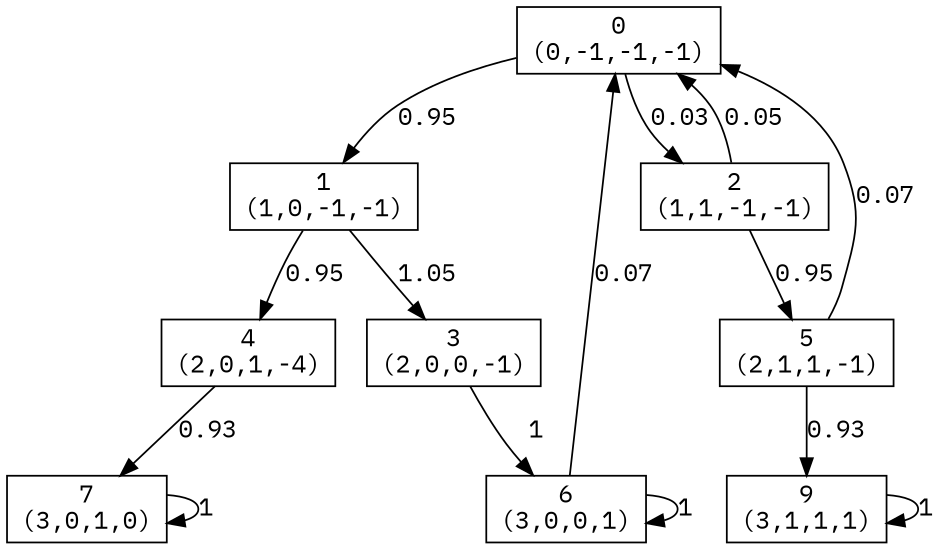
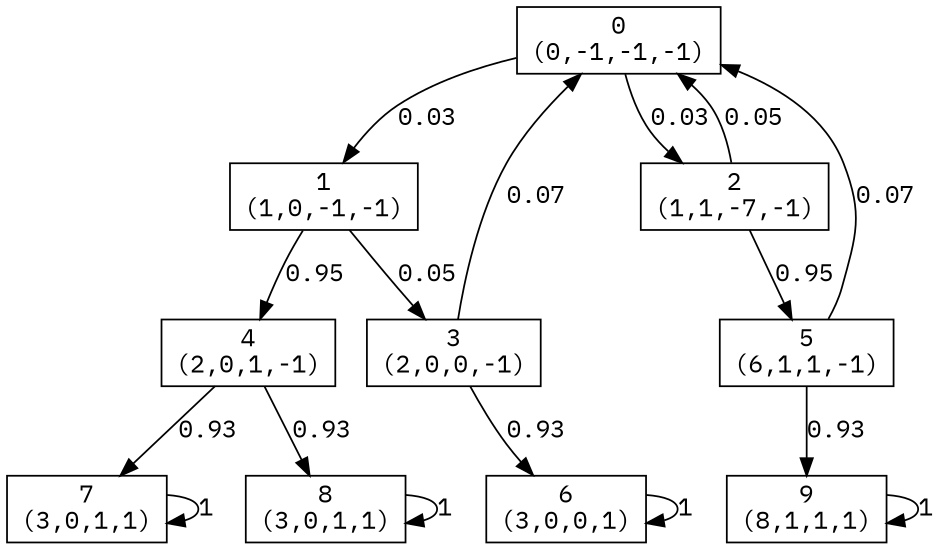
edge "0 (0,-1,-1,-1)" -> "1 (1,0,-1,-1)": label "0.95" -> "0.03"
node "2 (1,1,-1,-1)": label "2 (1,1,-1,-1)" -> "2 (1,1,-7,-1)"
edge "1 (1,0,-1,-1)" -> "3 (2,0,0,-1)": label "1.05" -> "0.05"
edge "6 (3,0,0,1)" -> "0 (0,-1,-1,-1)": now "3 (2,0,0,-1)" -> "0 (0,-1,-1,-1)"
node "4 (2,0,1,-4)": label "4 (2,0,1,-4)" -> "4 (2,0,1,-1)"
node "5 (2,1,1,-1)": label "5 (2,1,1,-1)" -> "5 (6,1,1,-1)"
edge "3 (2,0,0,-1)" -> "6 (3,0,0,1)": label "1" -> "0.93"
node "7 (3,0,1,0)": label "7 (3,0,1,0)" -> "7 (3,0,1,1)"
node "8 (3,0,1,1)": added
node "9 (3,1,1,1)": label "9 (3,1,1,1)" -> "9 (8,1,1,1)"
